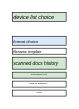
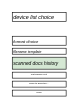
node "device list choice": fillcolor #d5e8d4 -> #ffffff
node "format choice": fillcolor #dae8fc -> #ffffff
node "Get Device List": fillcolor #d5e8d4 -> #ffffff
